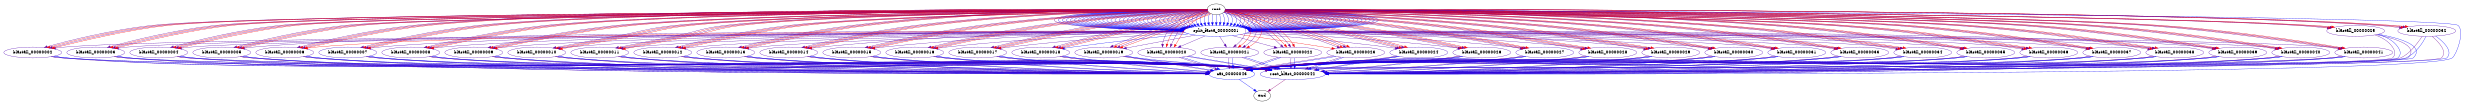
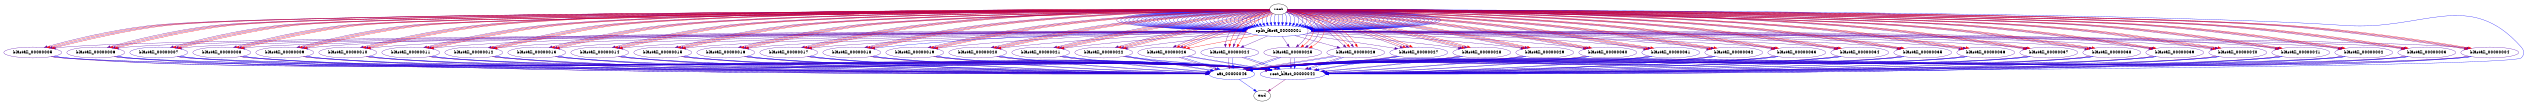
edge "split_fasta_00000001" -> "blastall_00000006": color #fe0001 -> #5600a9
edge "split_fasta_00000001" -> "blastall_00000032": added
edge "split_fasta_00000001" -> "blastall_00000025": added
